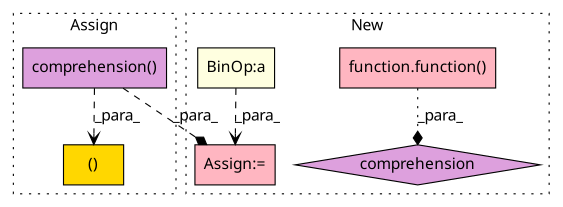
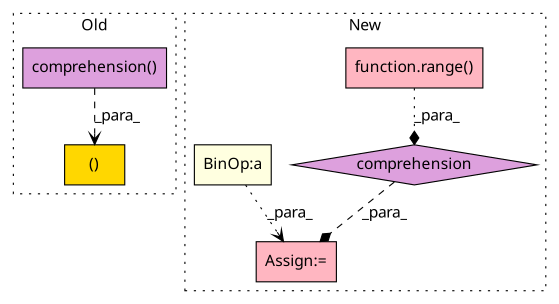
cluster "Assign": label "Assign" -> "Old"
node "function.function()": label "function.function()" -> "function.range()"
edge "BinOp:a" -> "Assign:=": style dashed -> dotted
edge "comprehension()" -> "Assign:=": now "comprehension" -> "Assign:="
